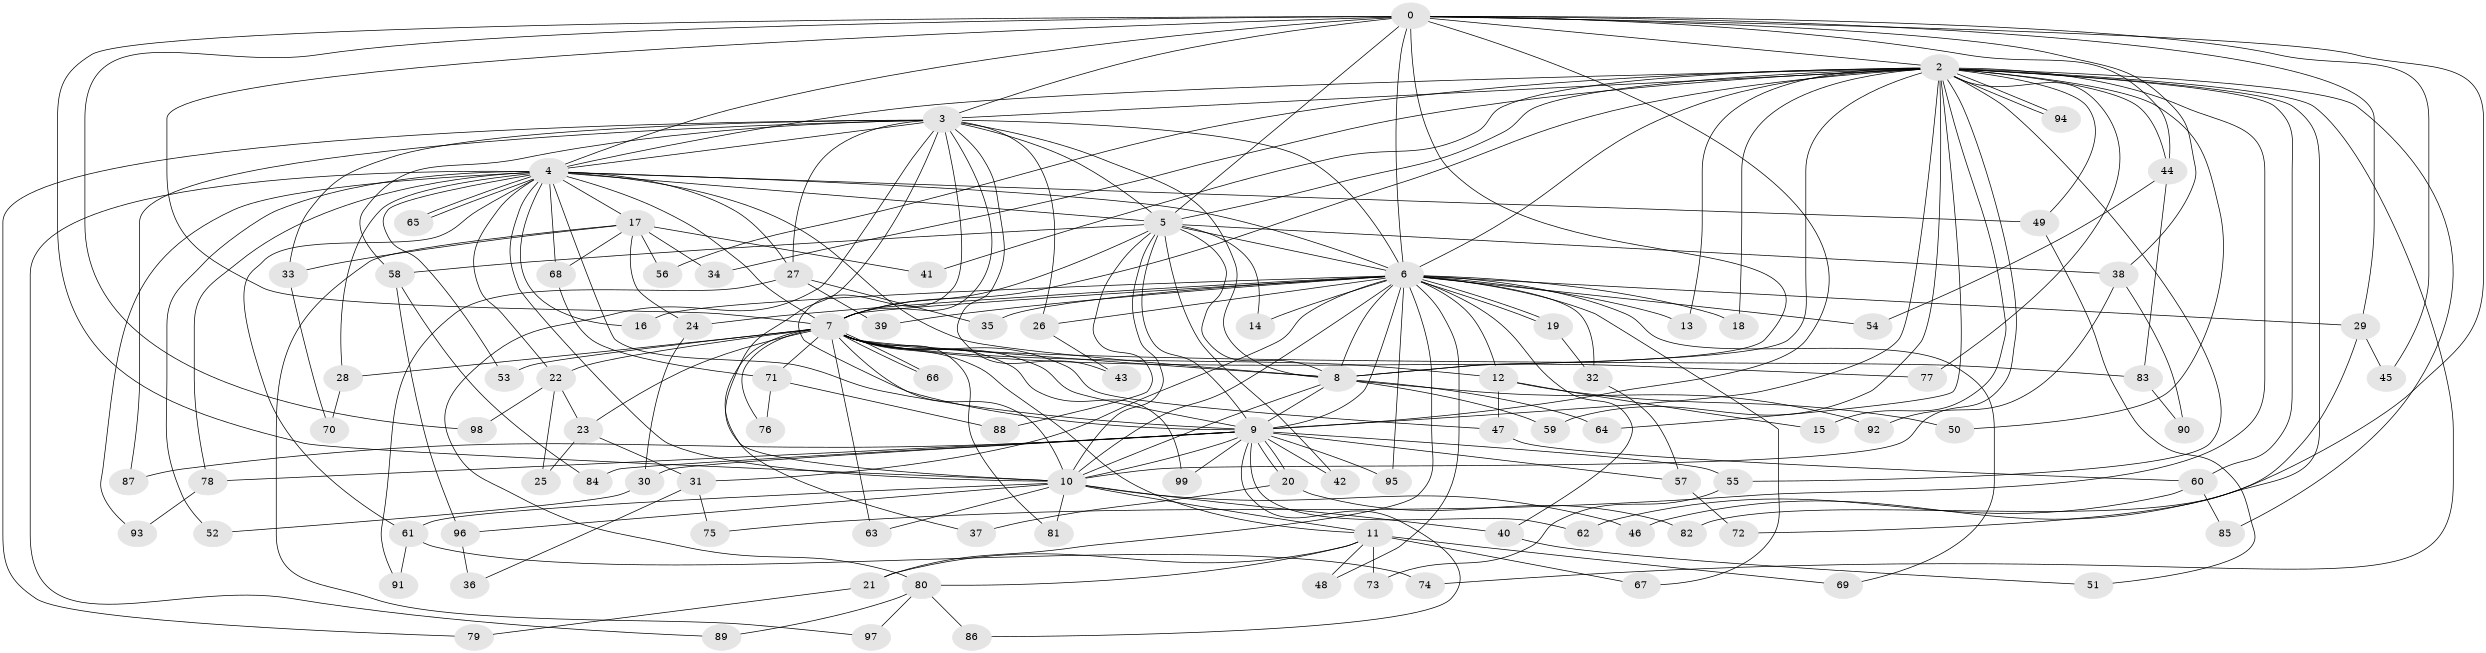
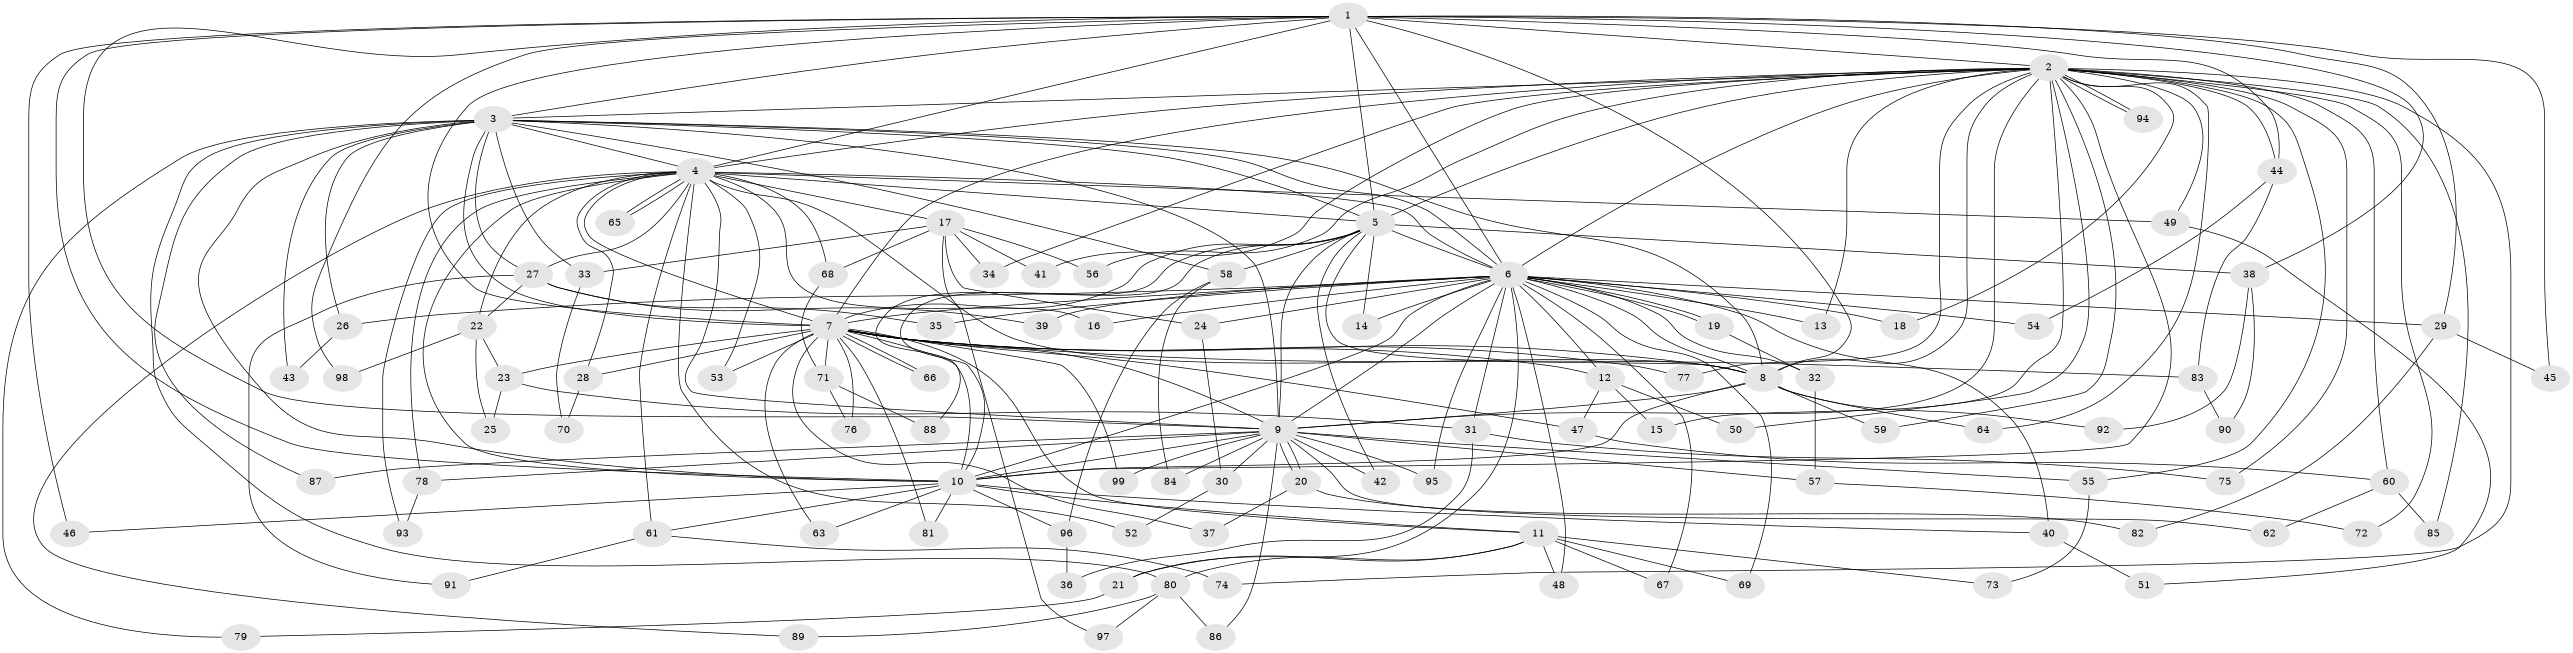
node "0": label "0" -> "1"
edge "7" -- "22": now "27" -- "22"
